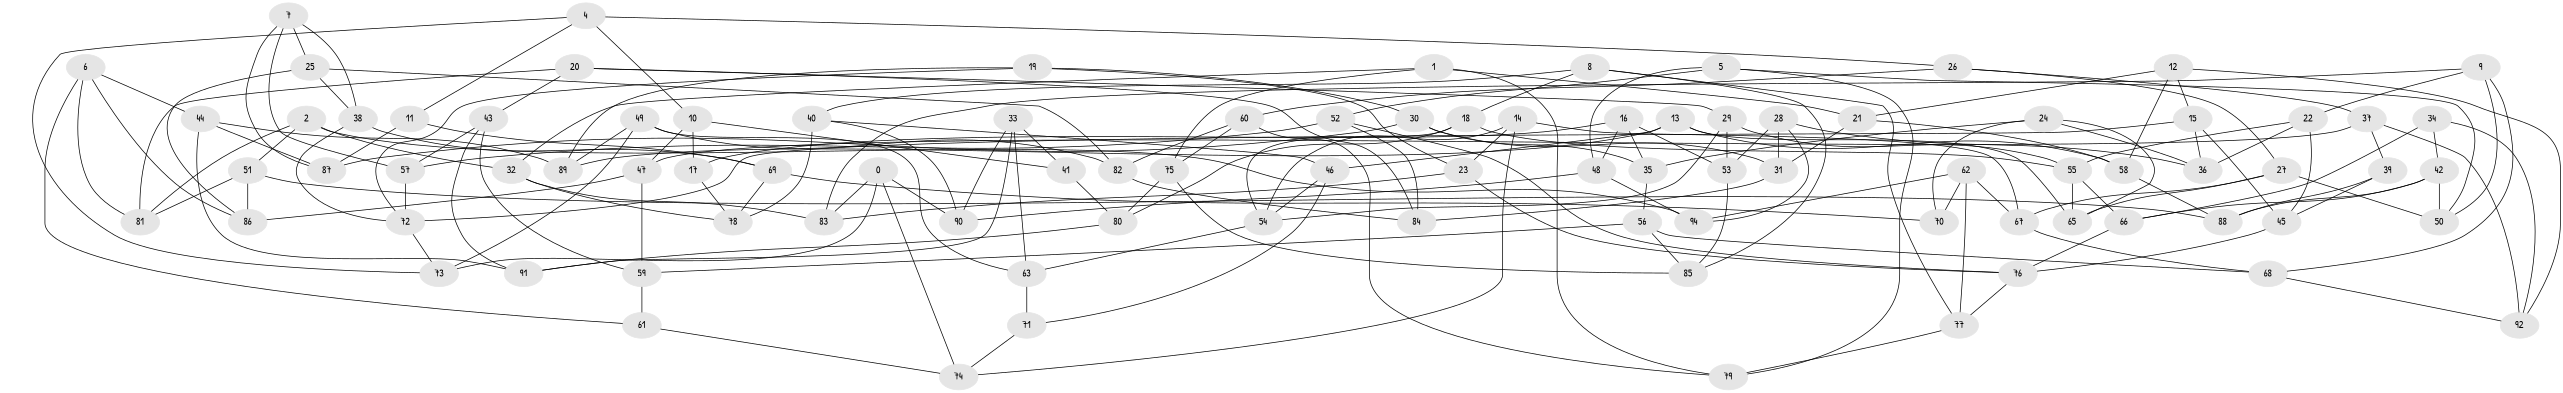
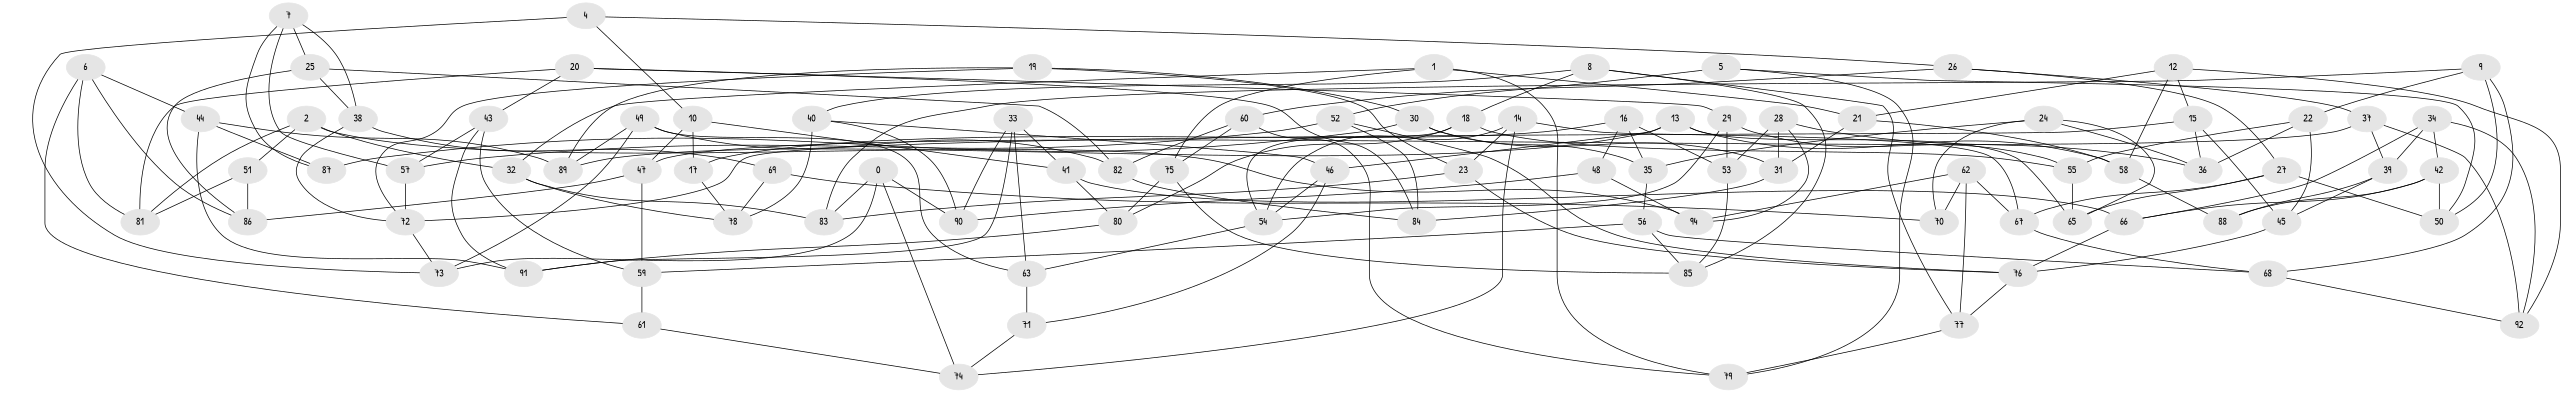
edge "5" -- "48": removed
node "11": removed
edge "34" -- "39": added
edge "55" -- "66": now "41" -- "66"
edge "51" -- "88": removed
